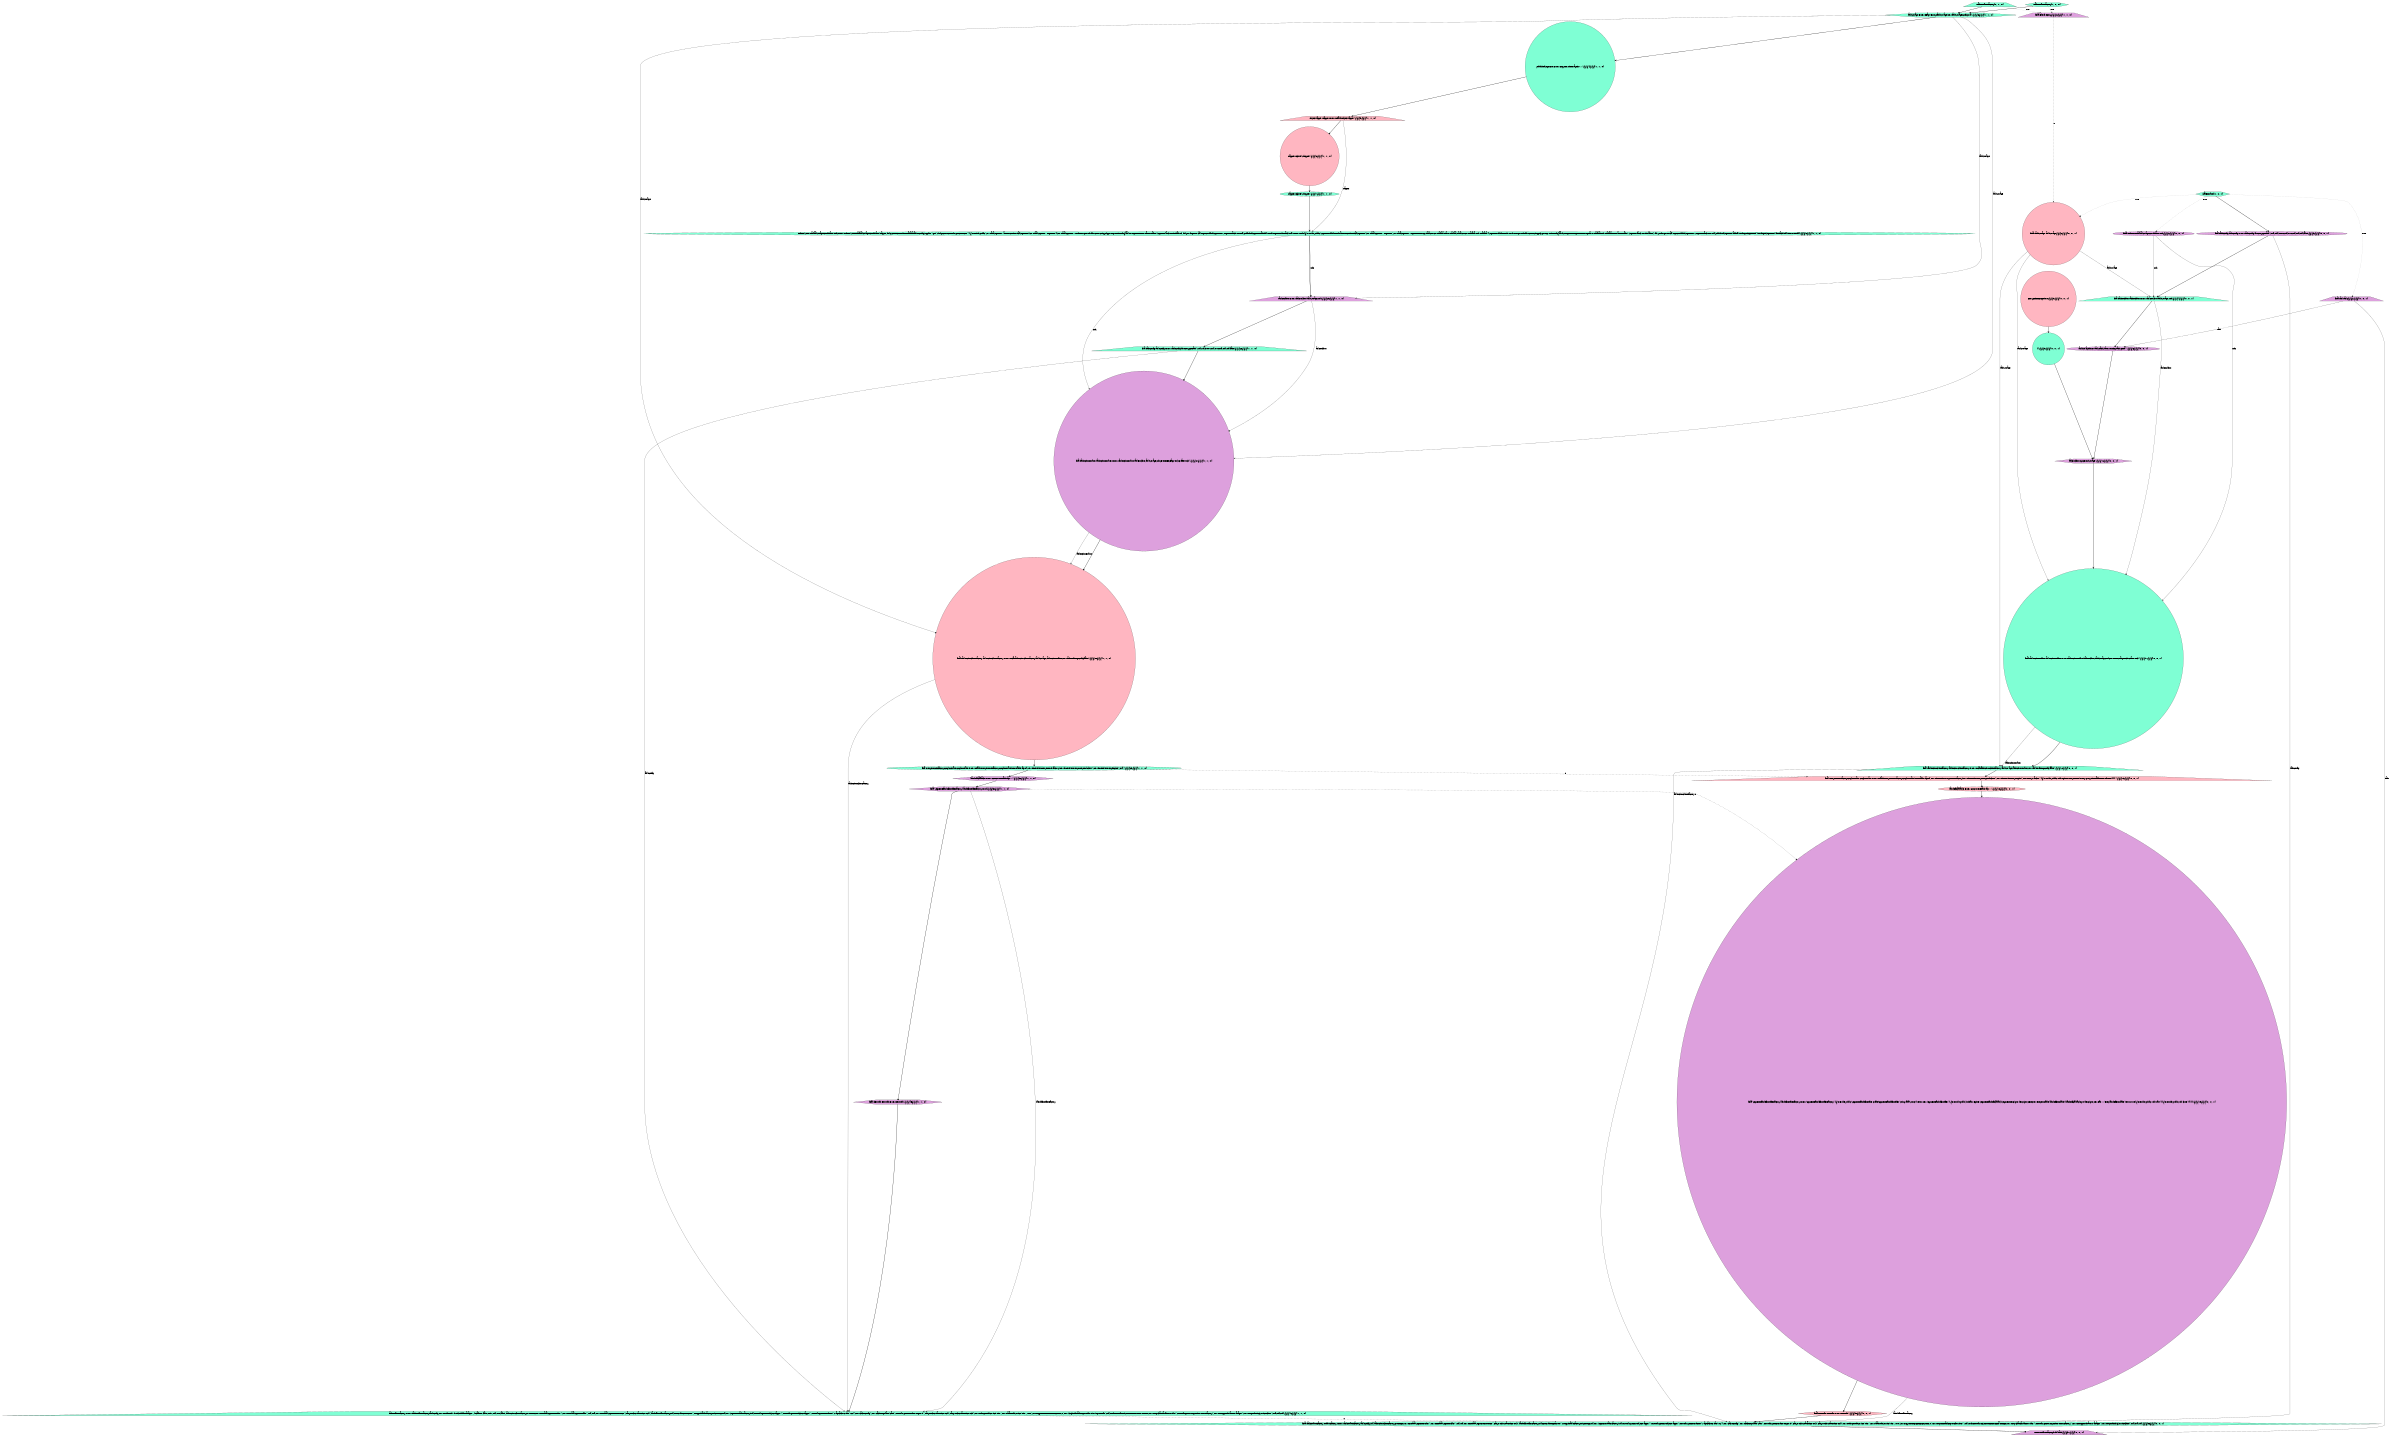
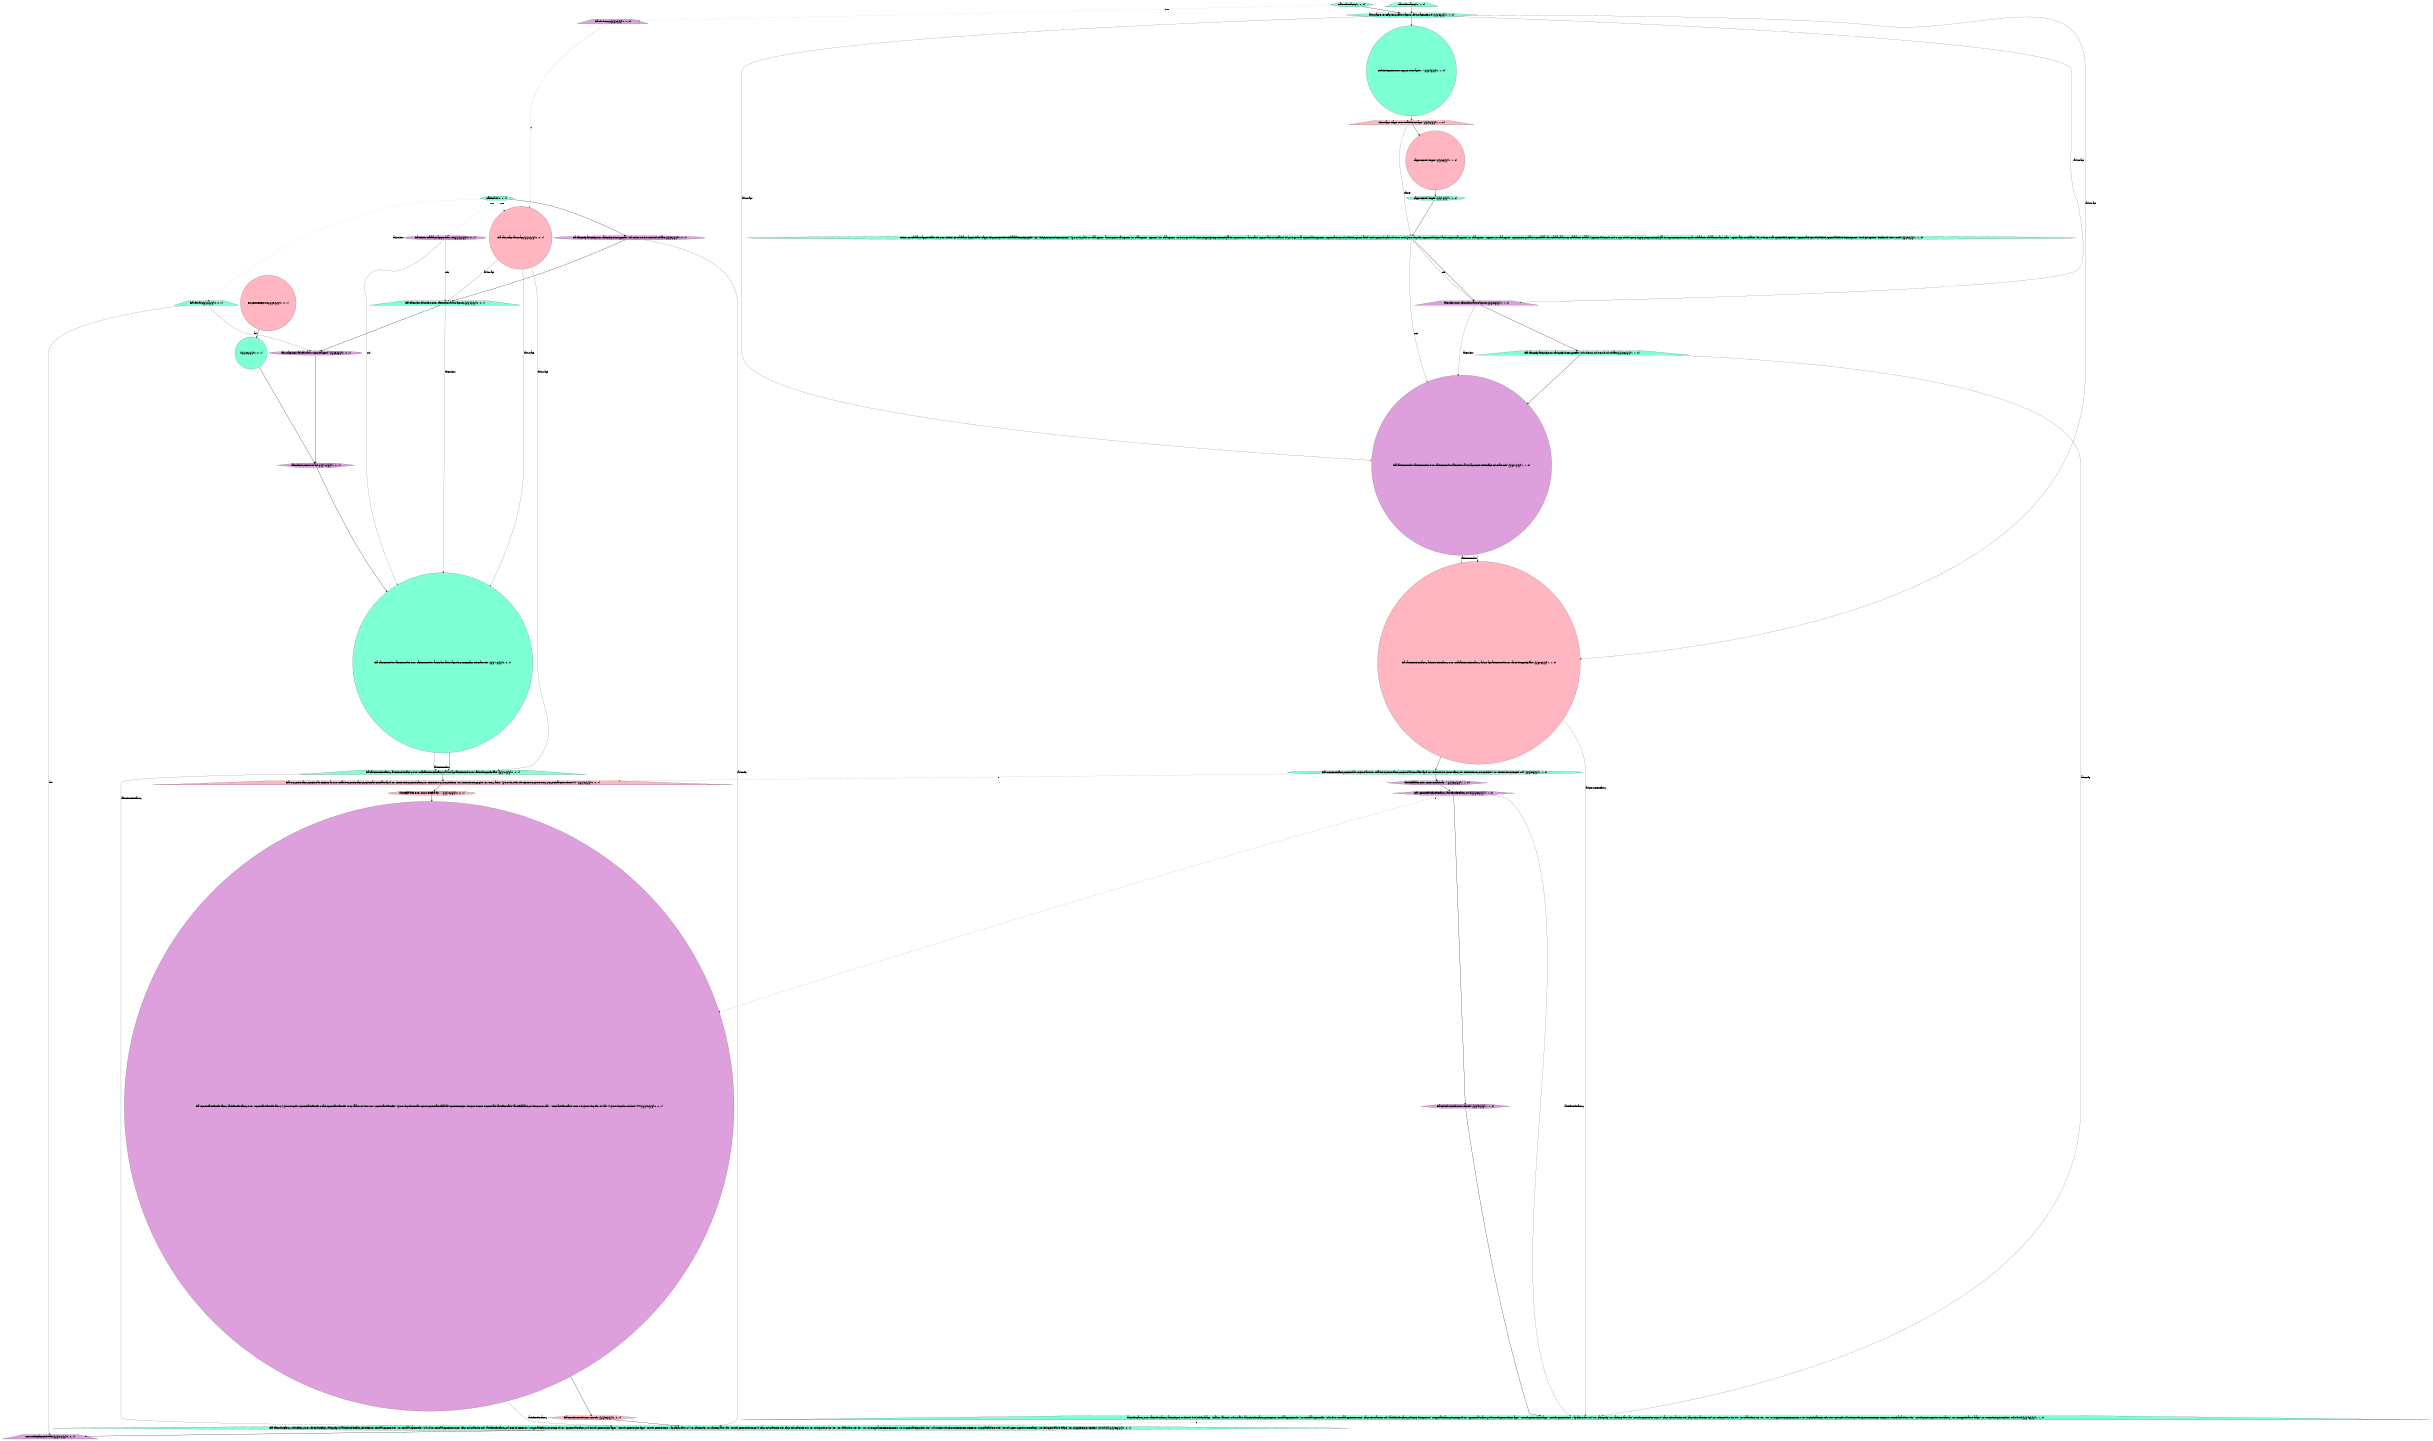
edge "makeToolboxFactory['0', '1', '0']" -> "final File directory@@@2@@@['1', '1', '0']": removed, label "true"
edge "makeToolbox['0', '0', '1']" -> "final Task task@@@2@@@['0', '0', '1']": label "true" -> "taskLockbox"
node "final Task task@@@2@@@['0', '0', '1']": fillcolor plum -> aquamarine
